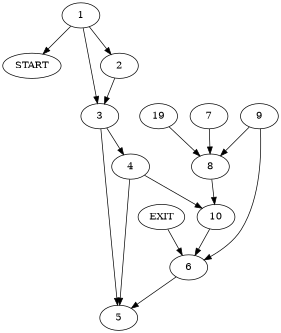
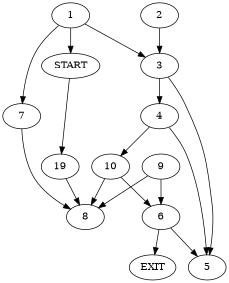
edge "1" -> "2": now "1" -> "7"
edge "START" -> "19": added
edge "8" -> "10": reversed
edge "EXIT" -> "6": reversed
